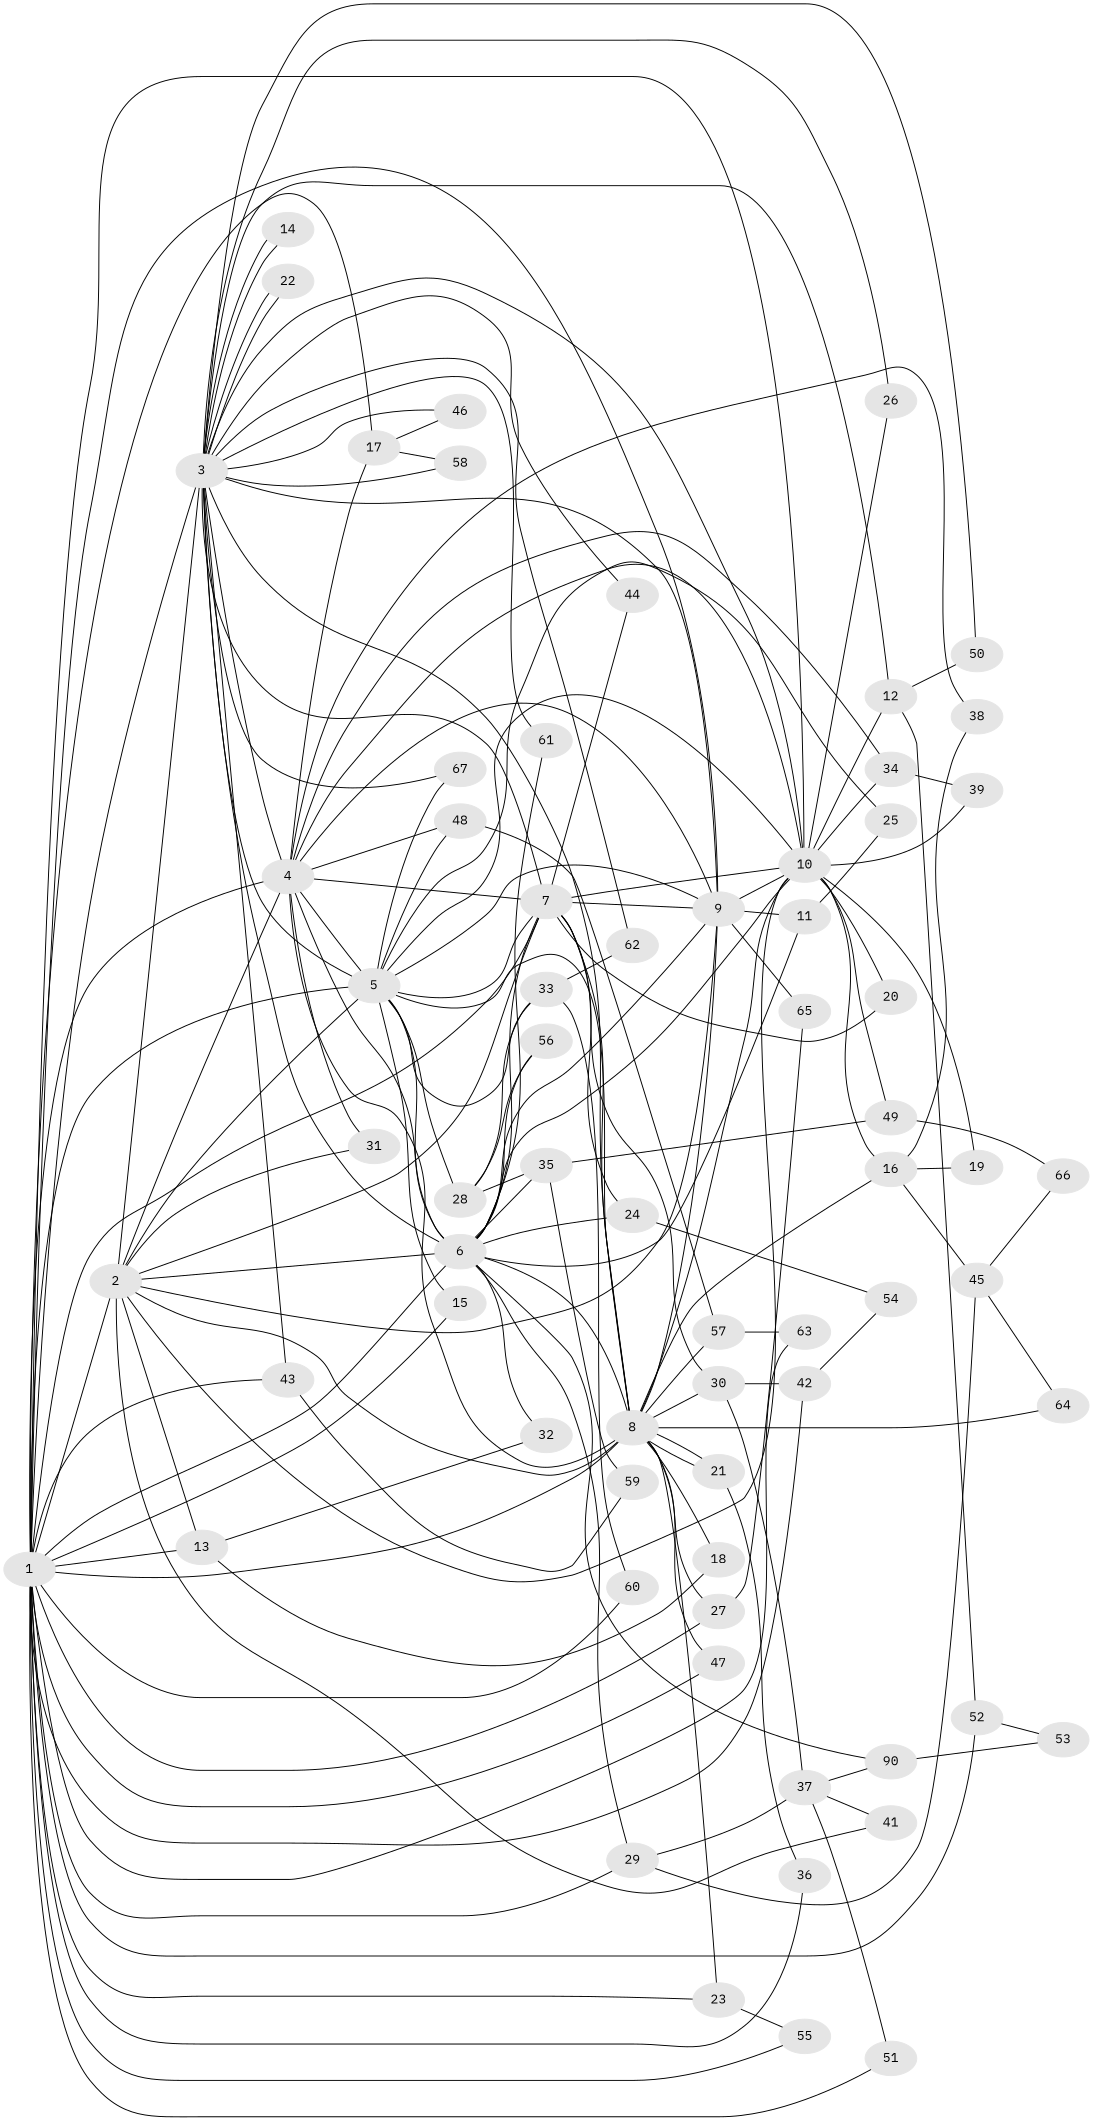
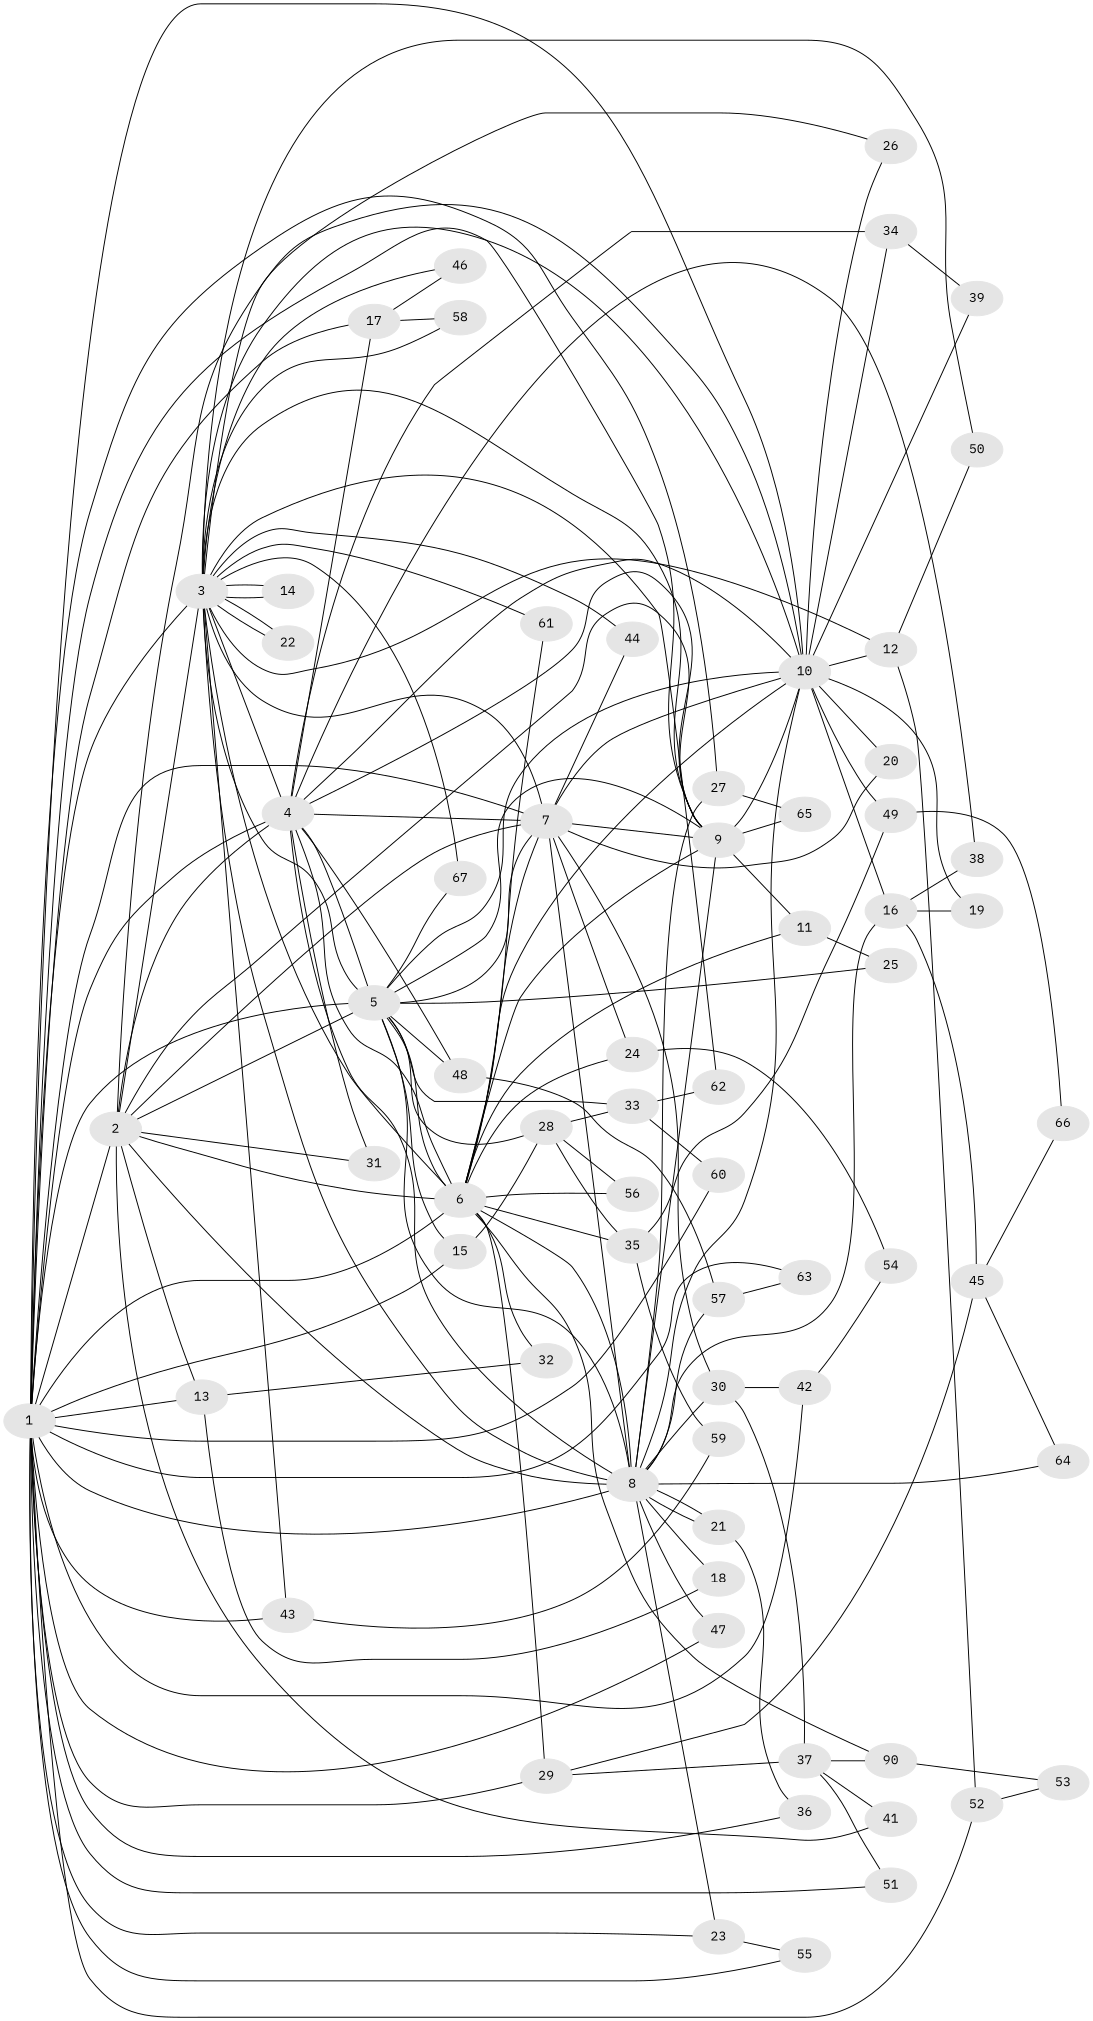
edge "28" -- "15": added
